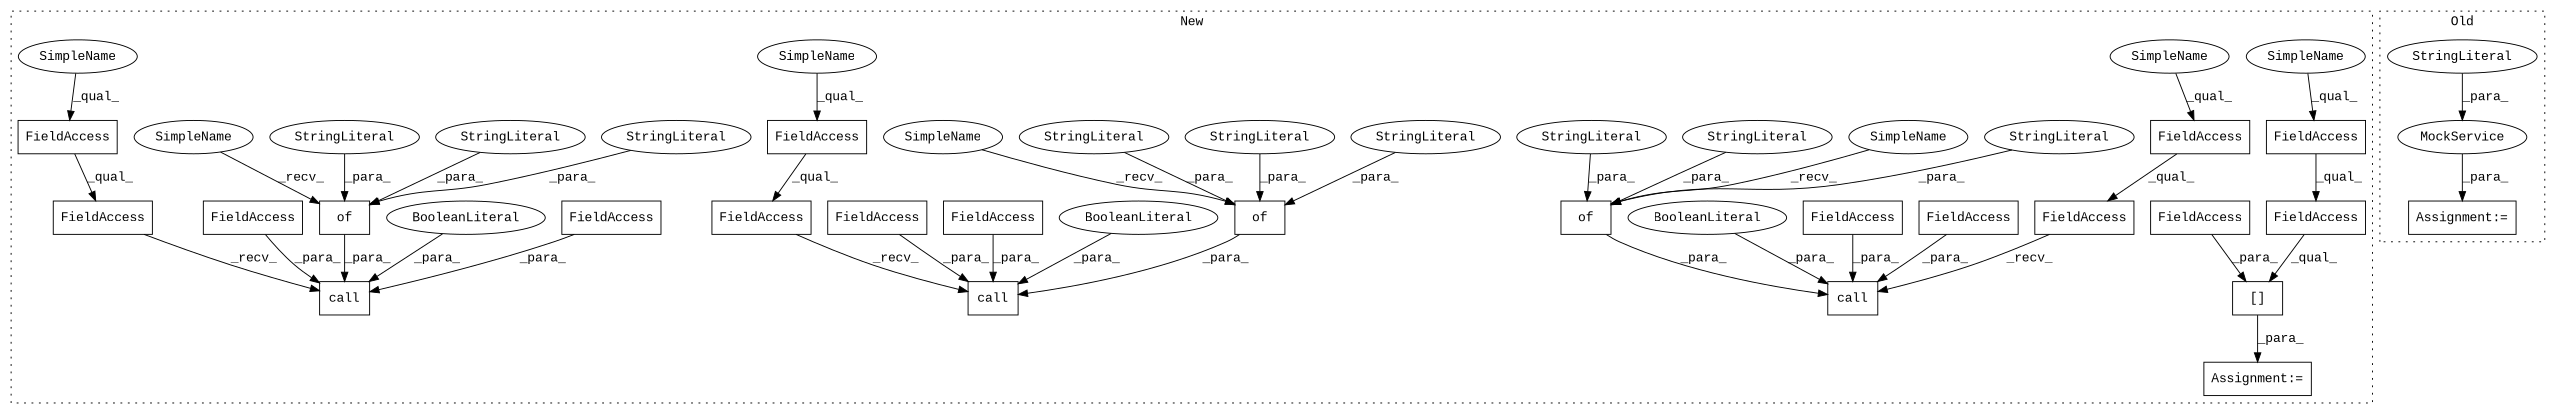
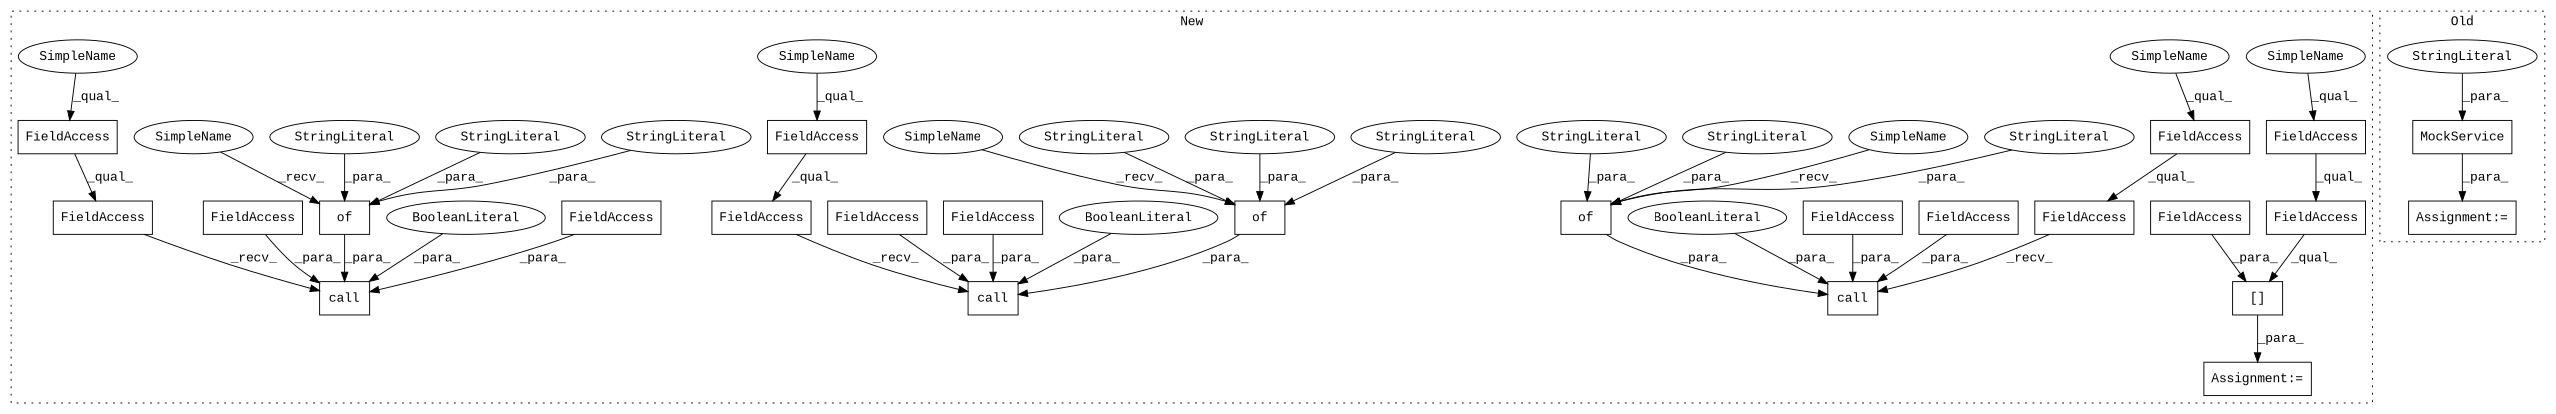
node "MockService": shape ellipse -> box
